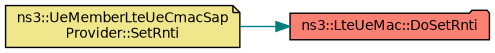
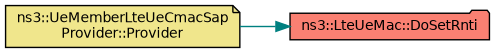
node "ns3::UeMemberLteUeCmacSap Provider::SetRnti": label "ns3::UeMemberLteUeCmacSap Provider::SetRnti" -> "ns3::UeMemberLteUeCmacSap Provider::Provider"
